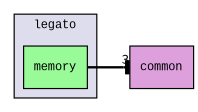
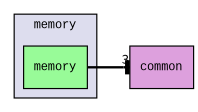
cluster "legato": label "legato" -> "memory"
